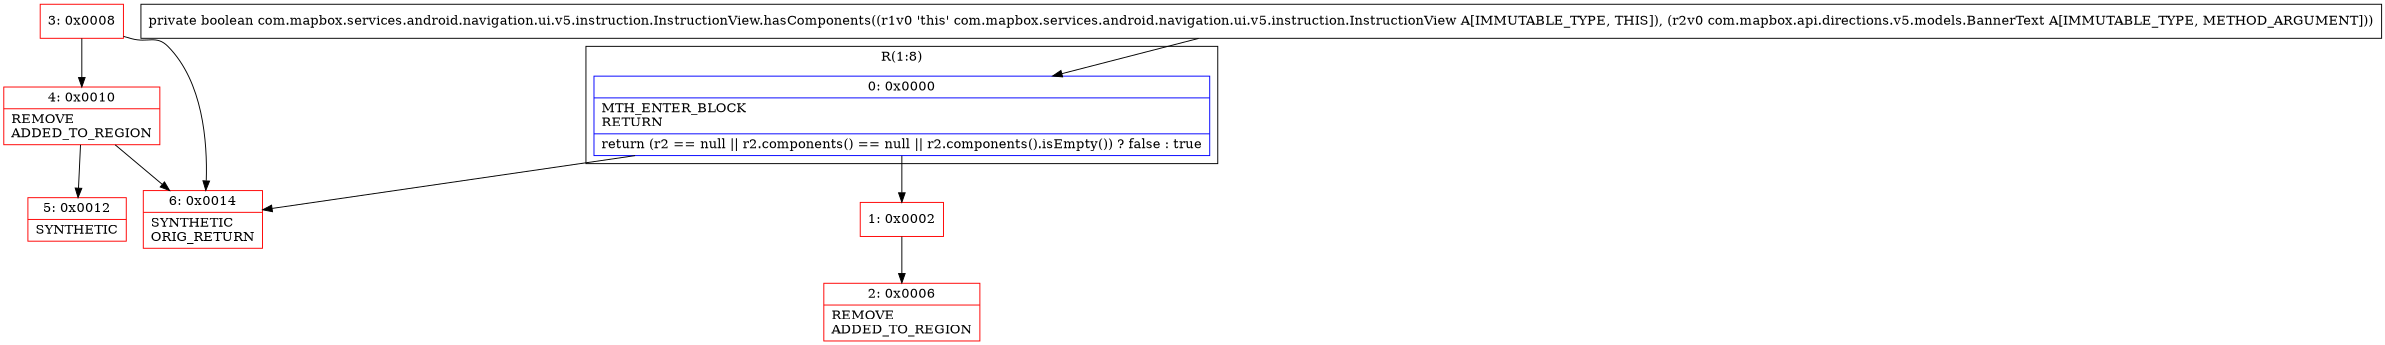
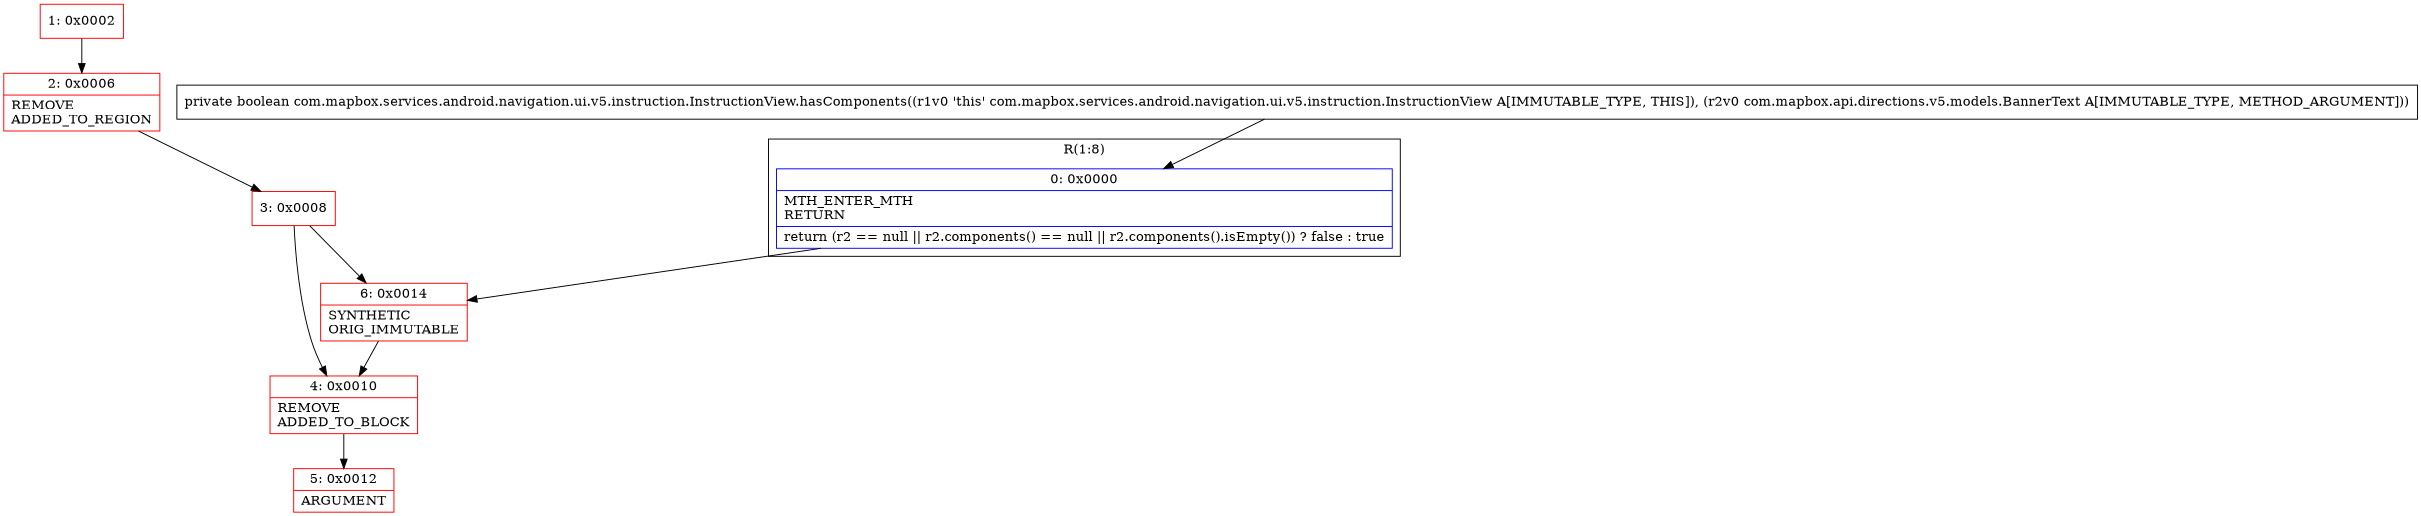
node "0: 0x0000": text "MTH_ENTER_BLOCK" -> "MTH_ENTER_MTH"
node "4: 0x0010": text "ADDED_TO_REGION" -> "ADDED_TO_BLOCK"
edge "2: 0x0006" -> "3: 0x0008": added
edge "4: 0x0010" -> "6: 0x0014": reversed
edge "0: 0x0000" -> "1: 0x0002": removed
node "5: 0x0012": text "SYNTHETIC" -> "ARGUMENT"
node "6: 0x0014": text "ORIG_RETURN" -> "ORIG_IMMUTABLE"
